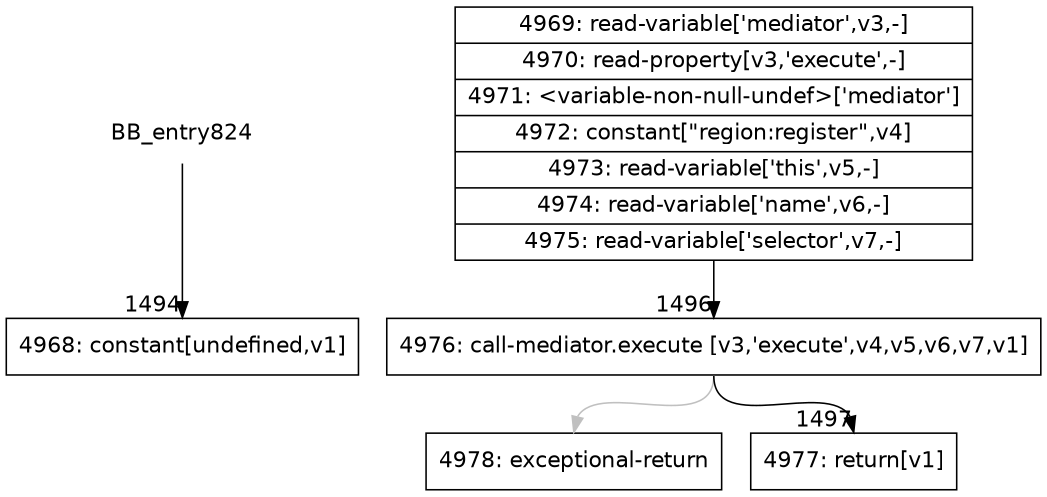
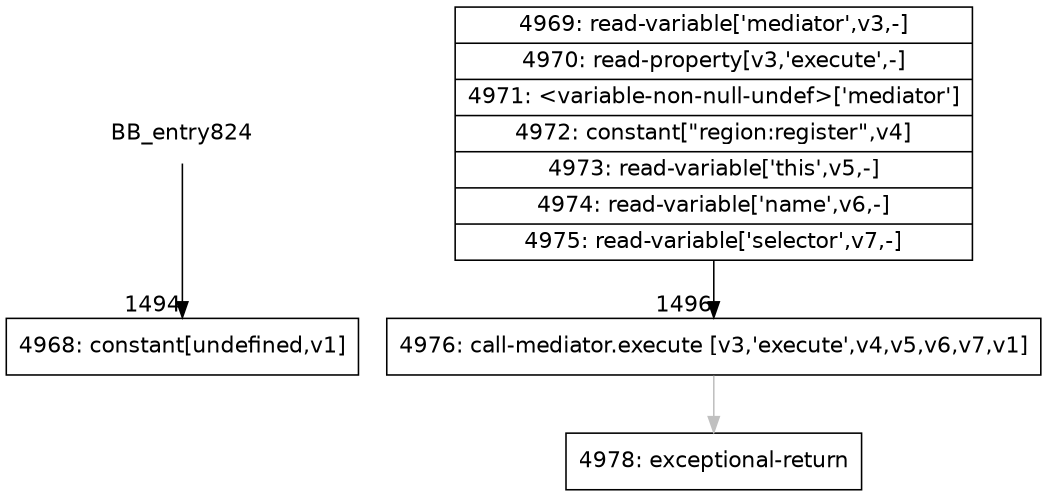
node "4977: return[v1]": removed
